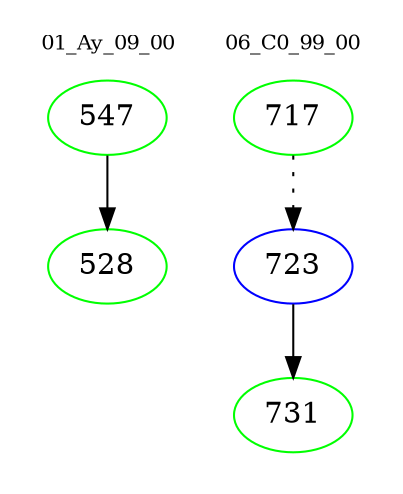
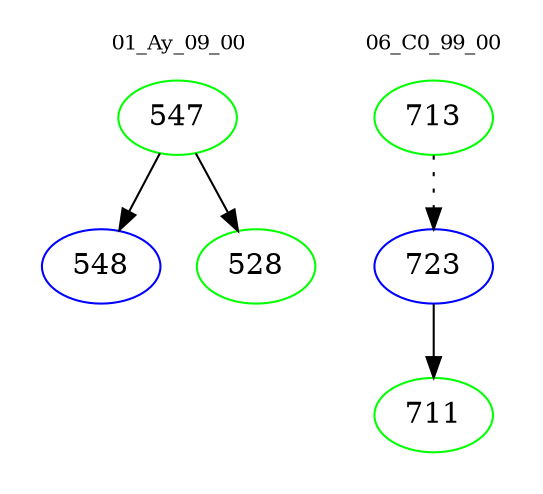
node "717": label "717" -> "713"
node "548": added
node "731": label "731" -> "711"
